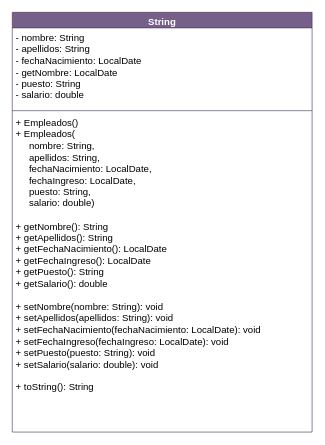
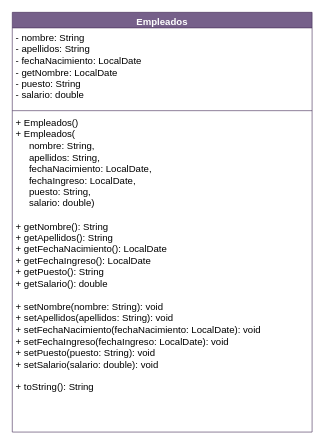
node "String": label "String" -> "Empleados"
